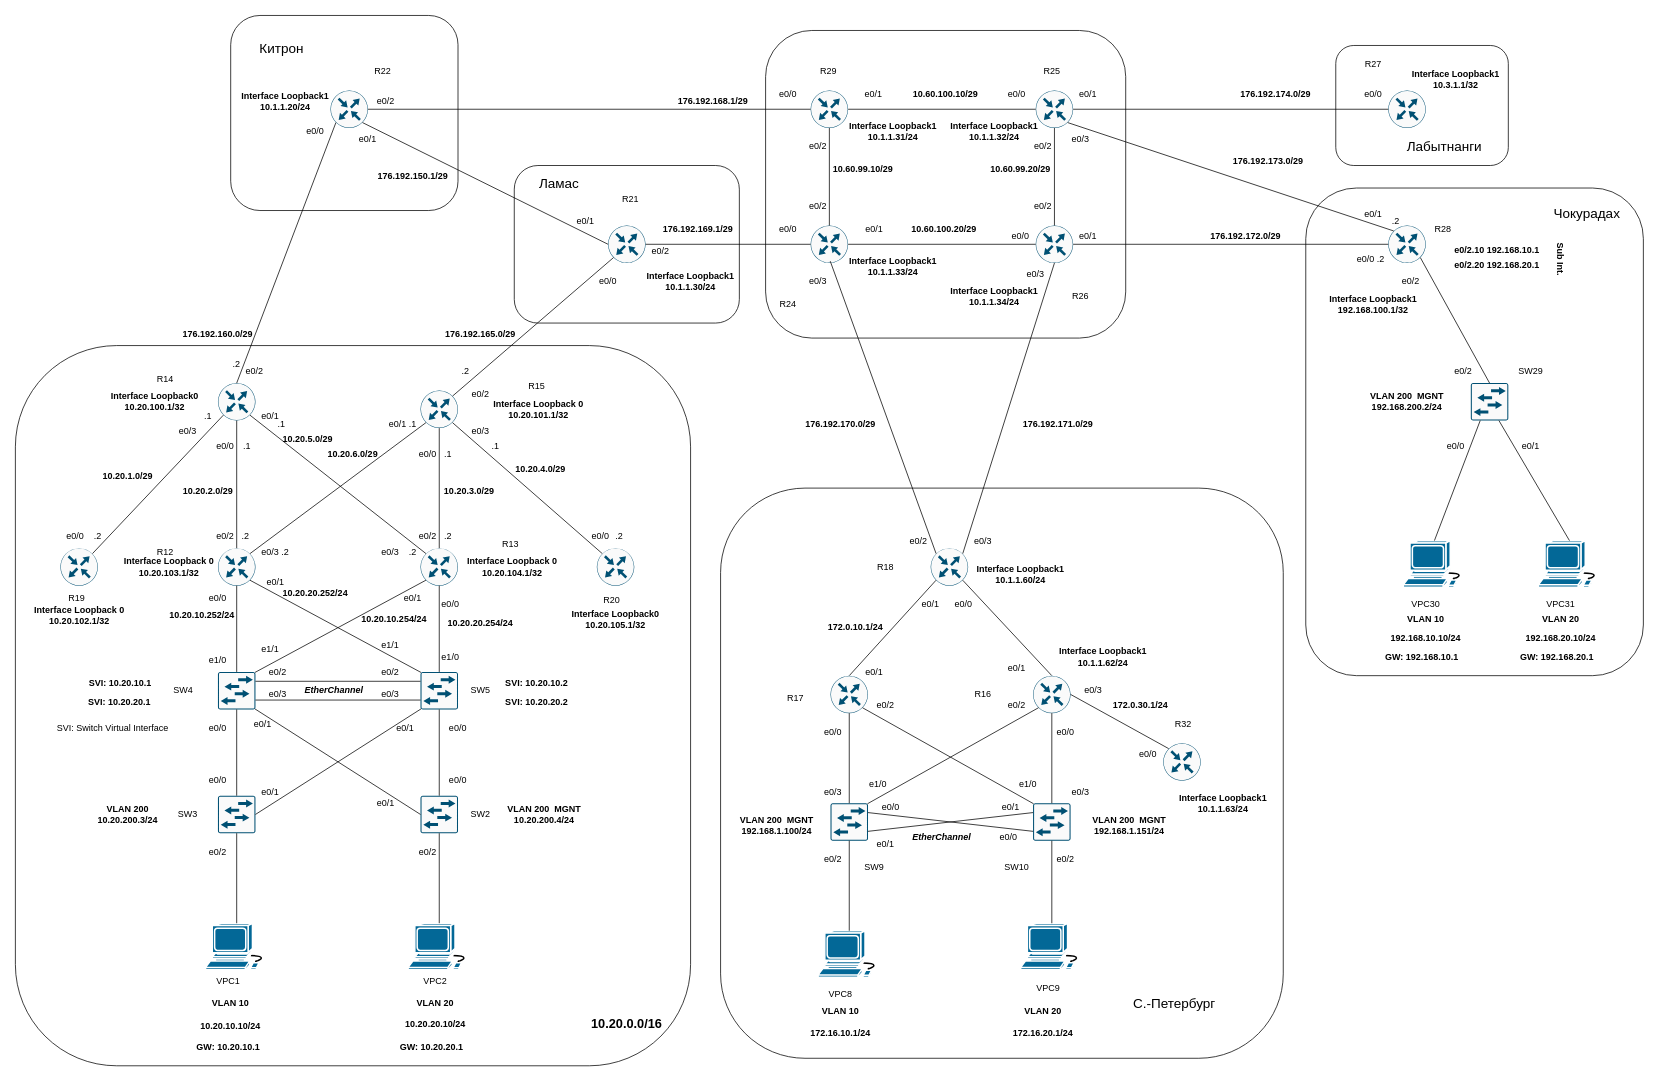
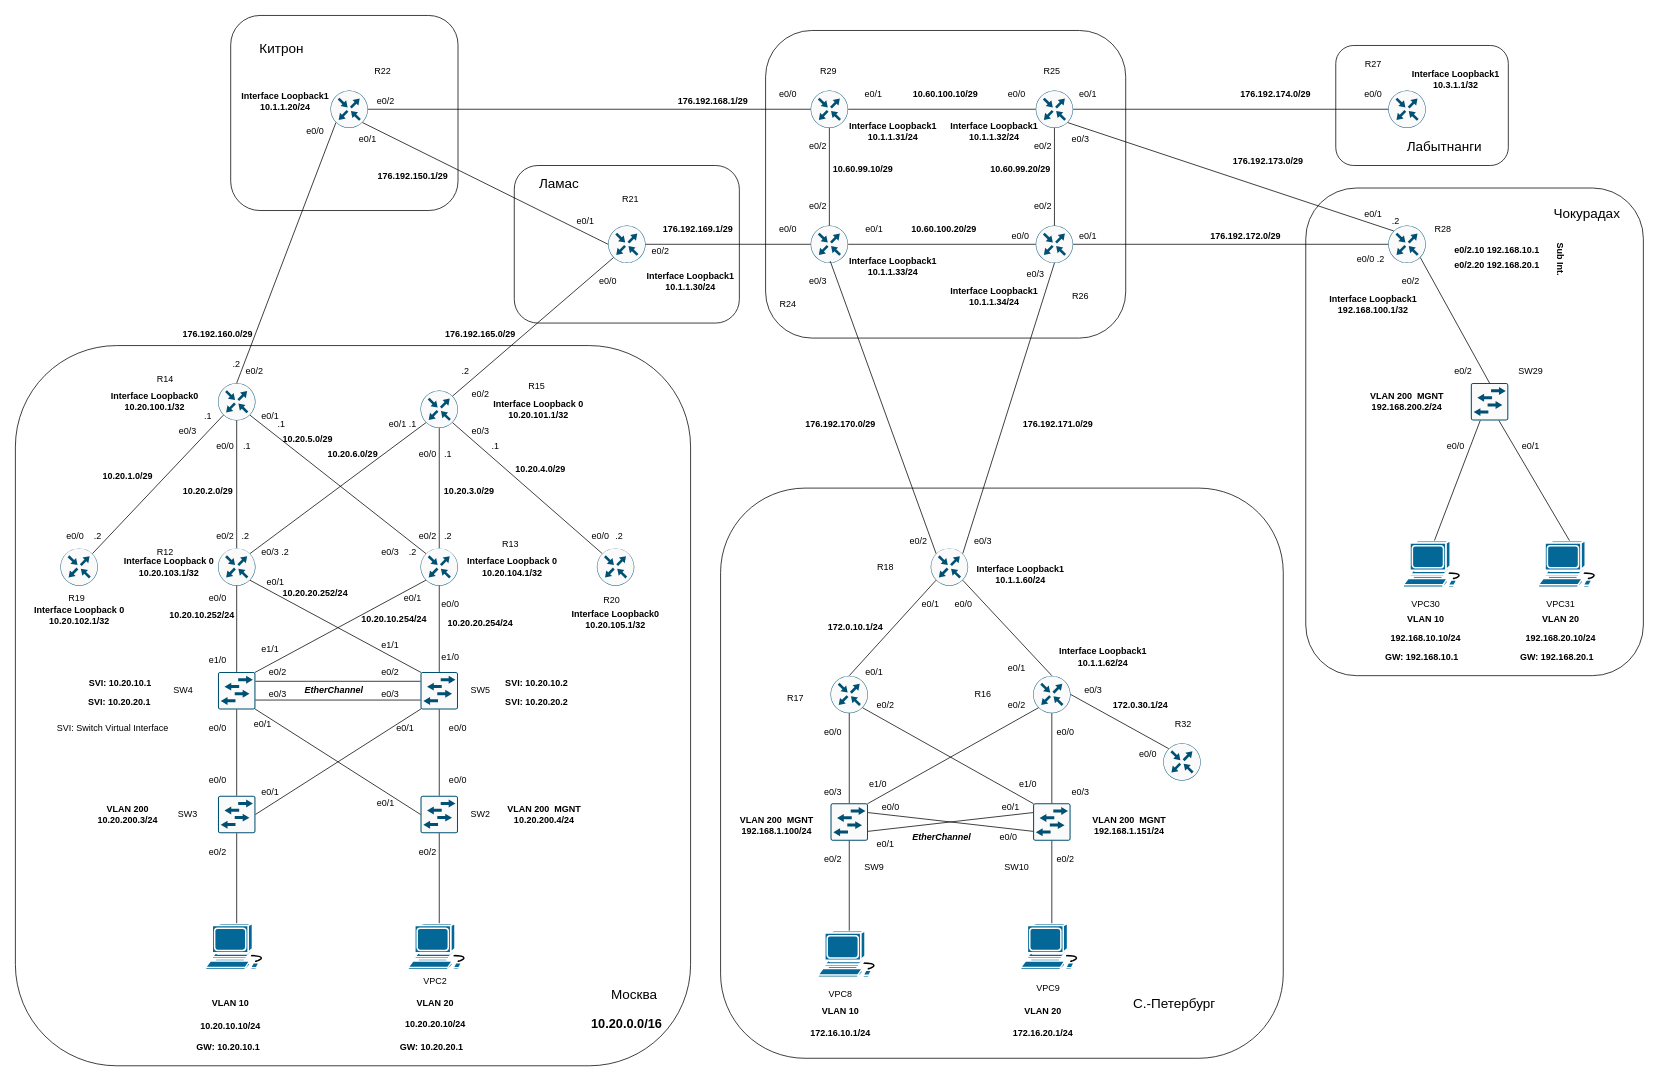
node "Interface Loopback1 10.1.1.63/24": removed
node "VPC1": removed
node "Москва": added
